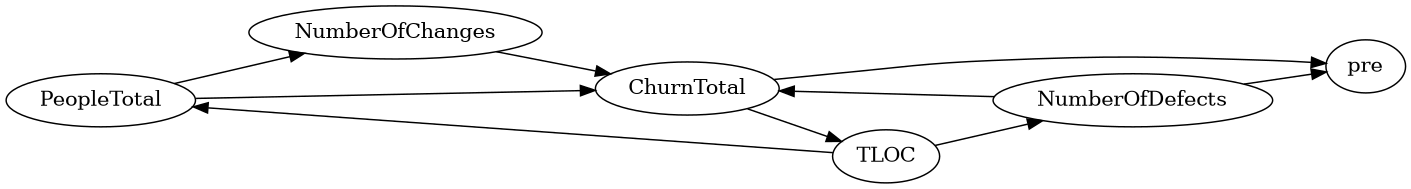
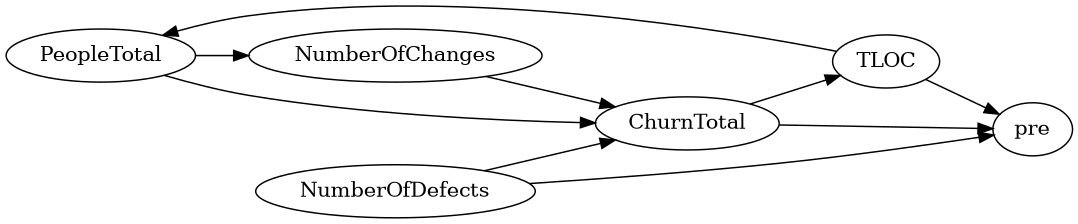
edge "TLOC" -> "NumberOfDefects": now "TLOC" -> "pre"
